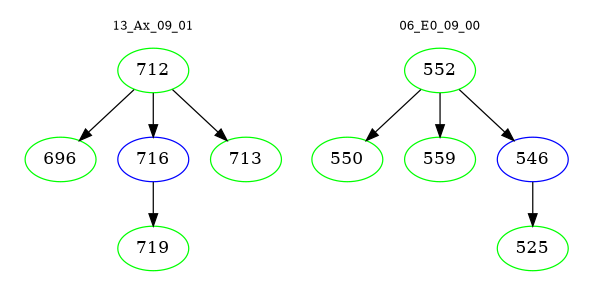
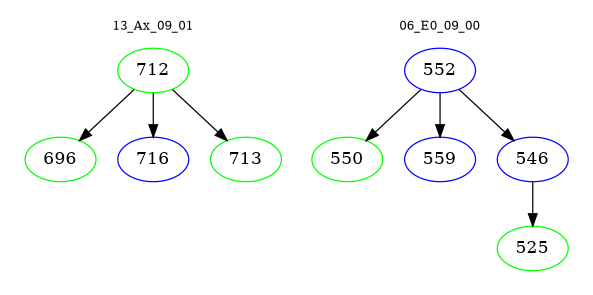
node "552": color green -> blue
node "559": color green -> blue
node "719": removed
